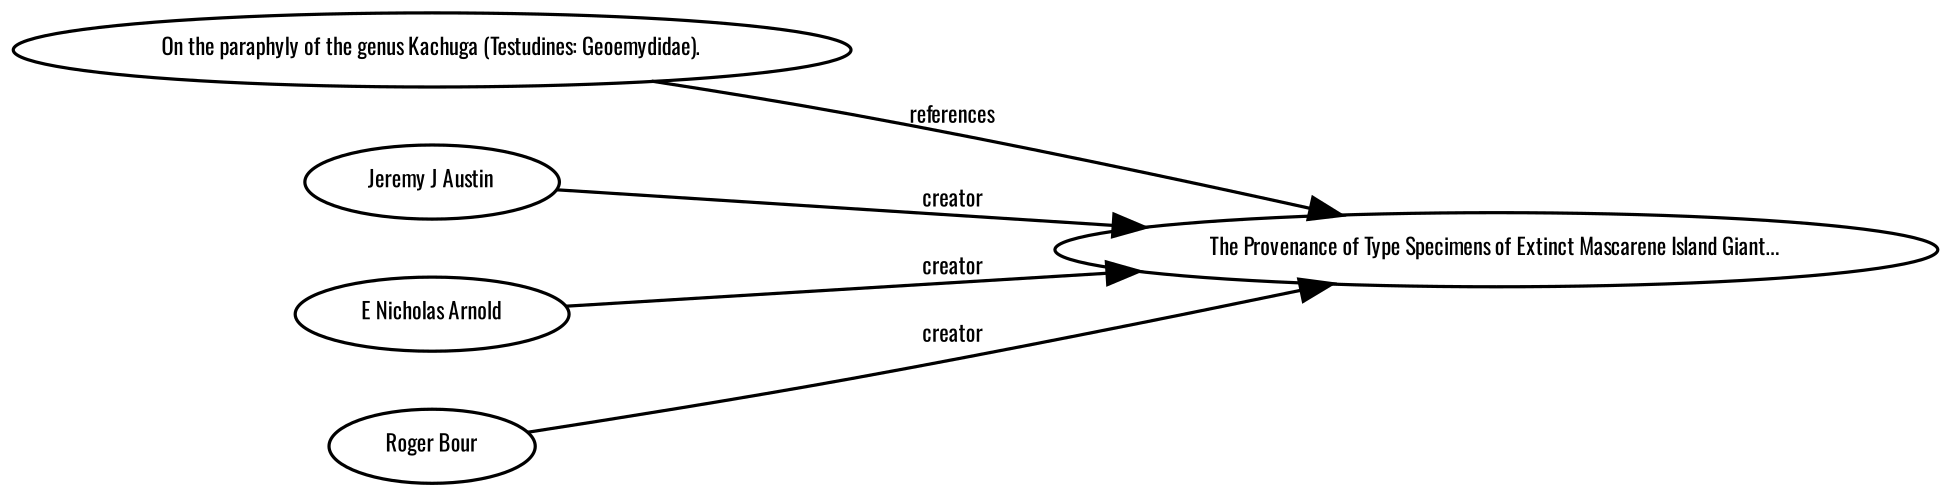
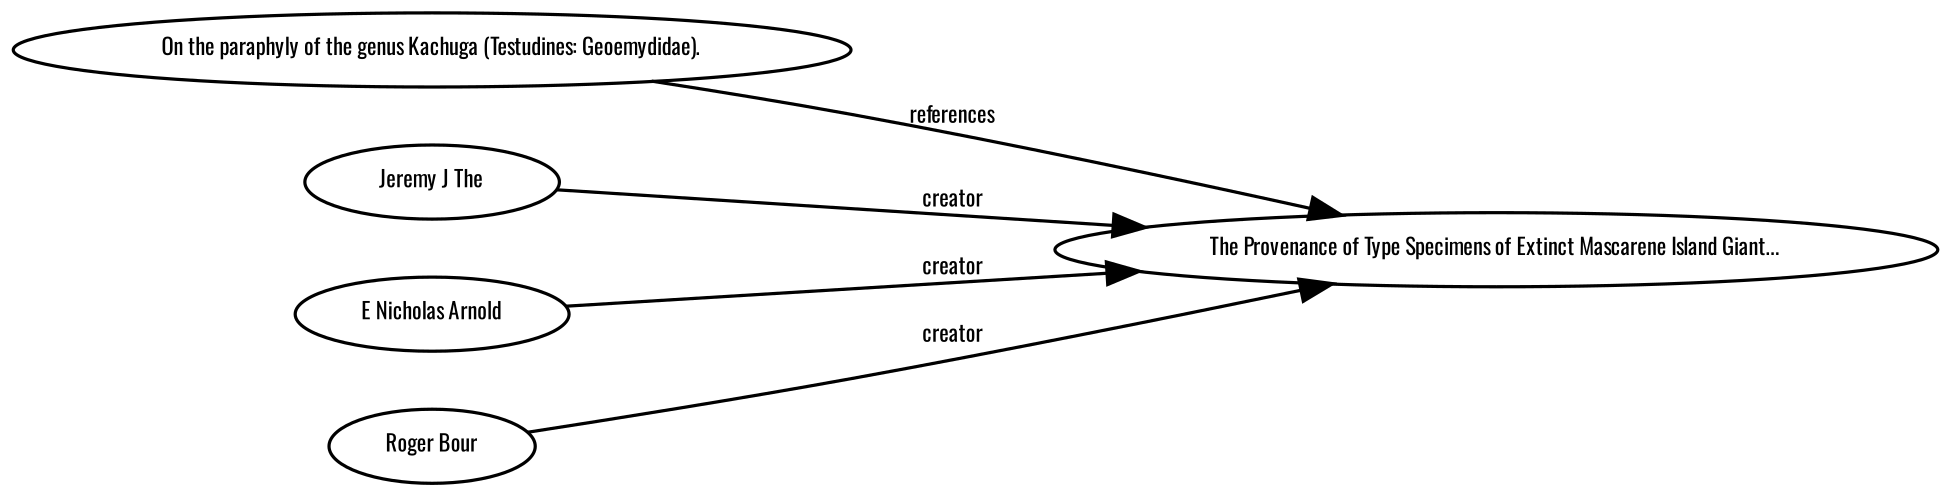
node "Jeremy J Austin": label "Jeremy J Austin" -> "Jeremy J The"
